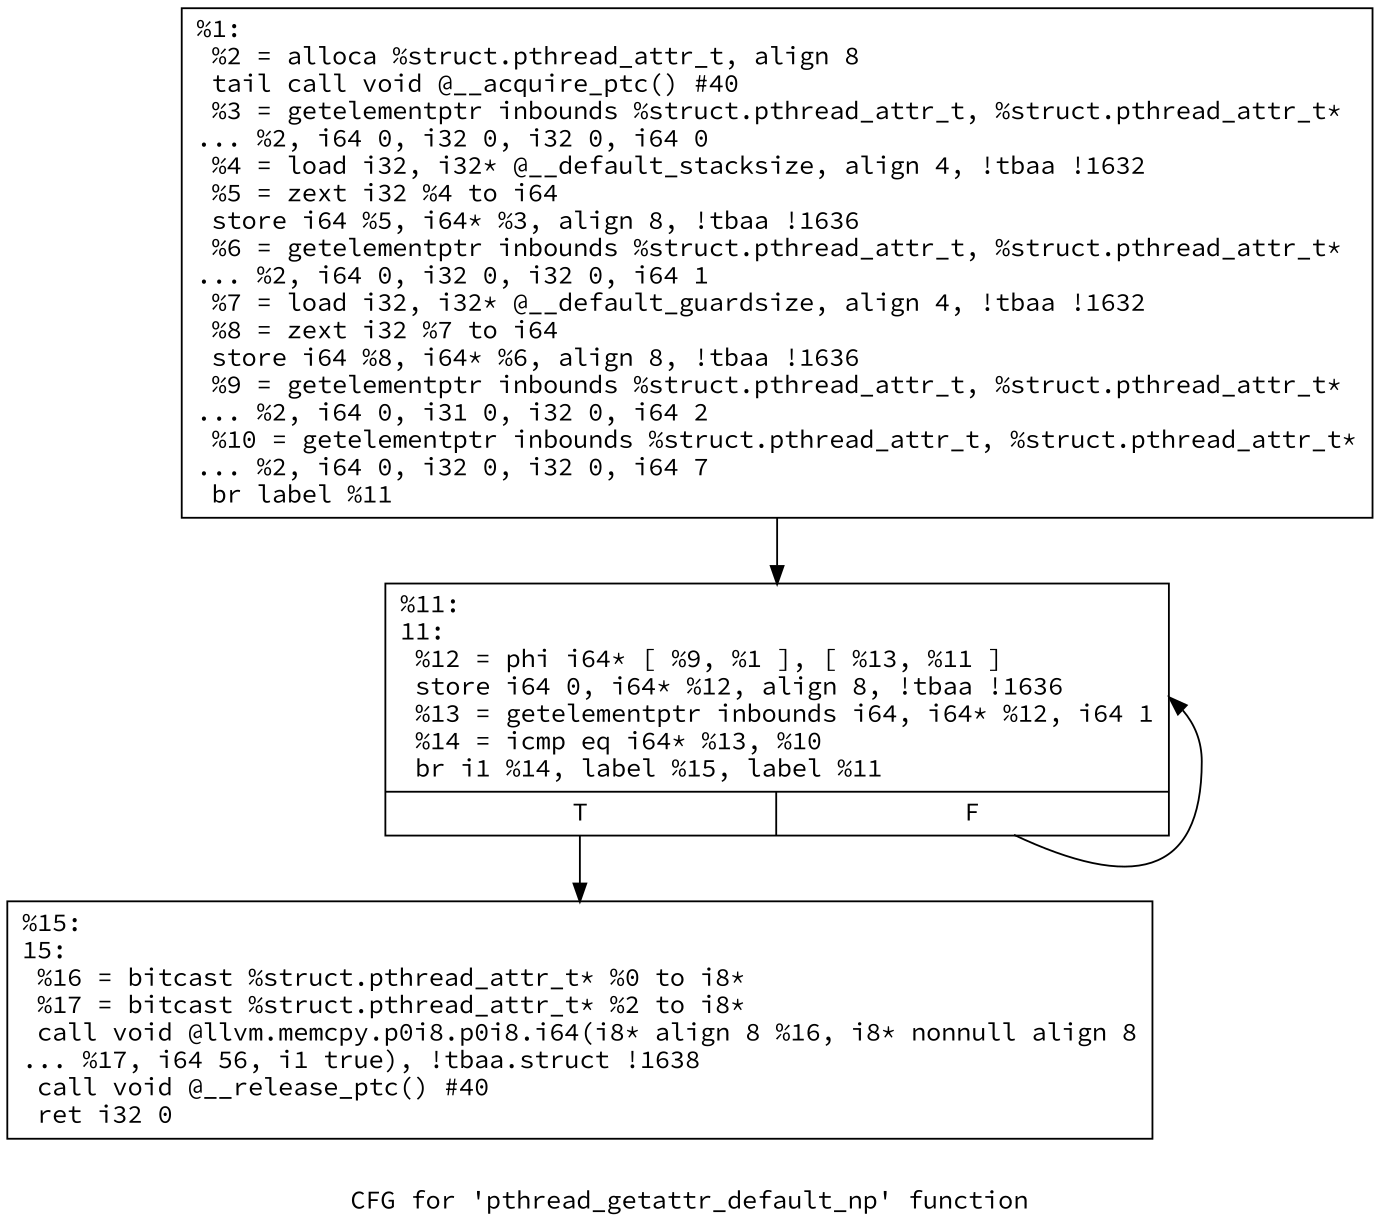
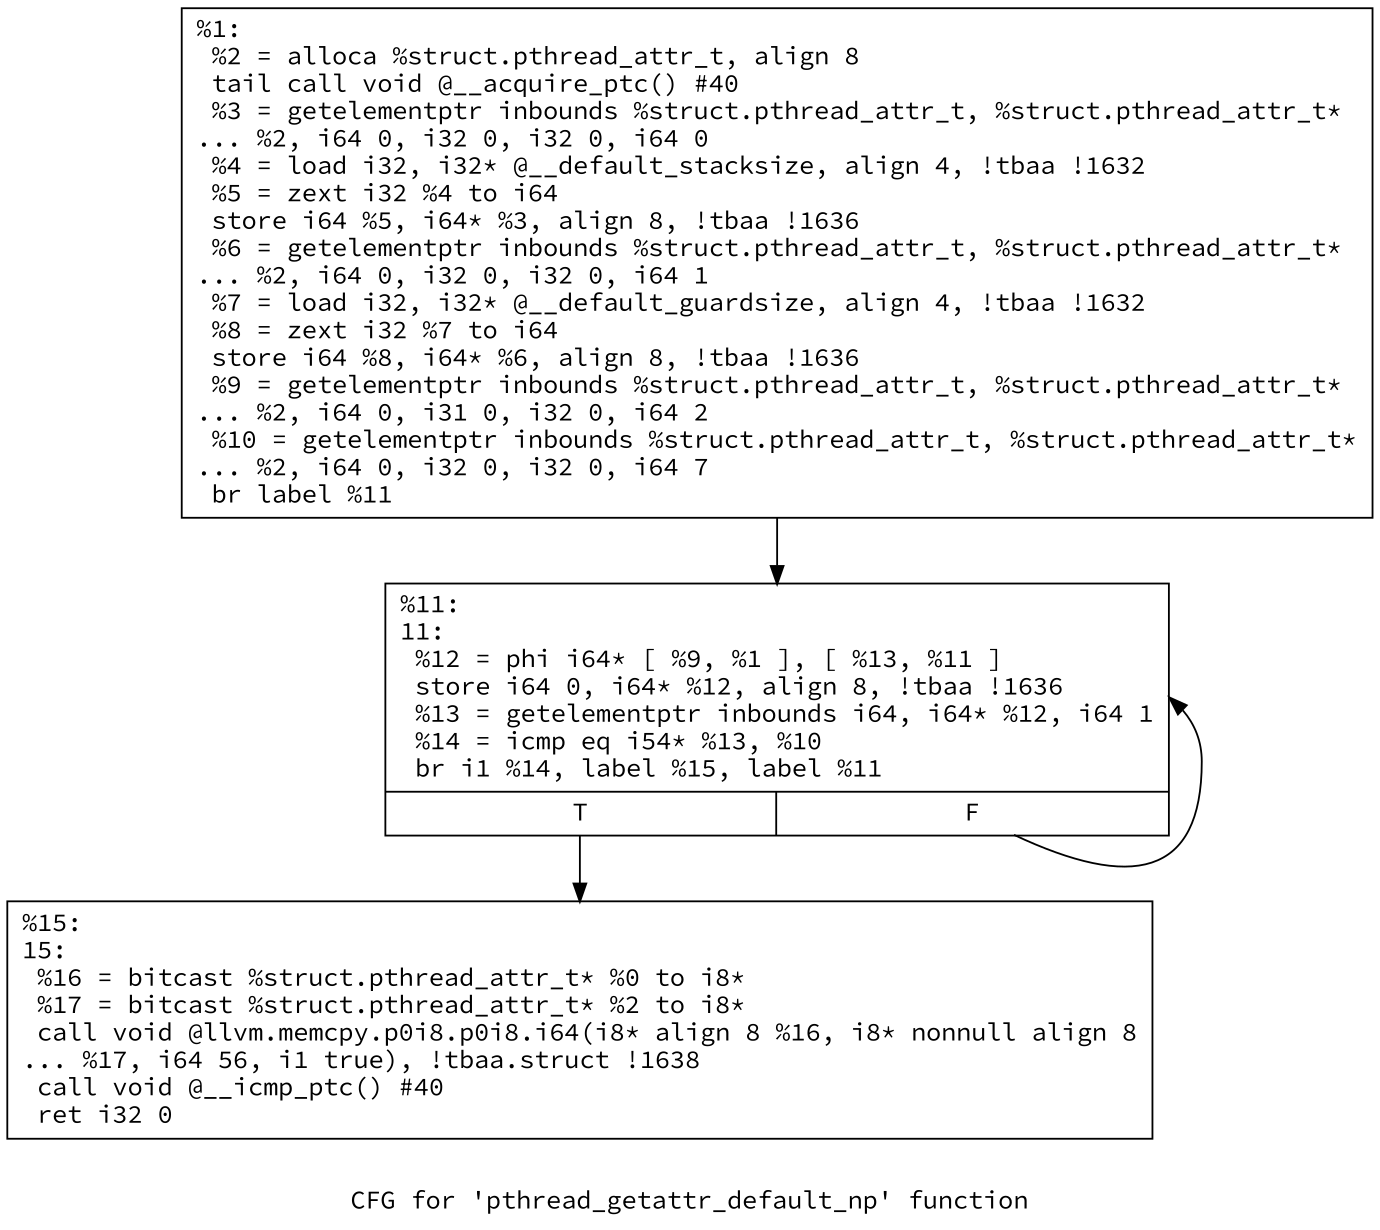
node "%11:": text "%14 = icmp eq i64* %13, %10" -> "%14 = icmp eq i54* %13, %10"
node "%15:": text "call void @__release_ptc() #40" -> "call void @__icmp_ptc() #40"
